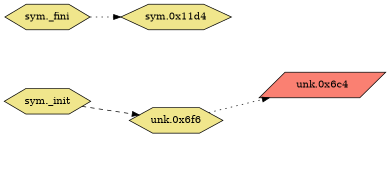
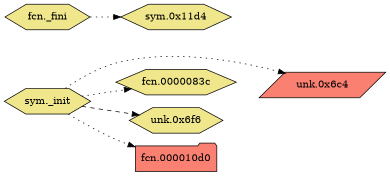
node "sym._fini": label "sym._fini" -> "fcn._fini"
node "fcn.0000083c": added
edge "unk.0x6f6" -> "unk.0x6c4": now "sym._init" -> "unk.0x6c4"
node "fcn.000010d0": added
